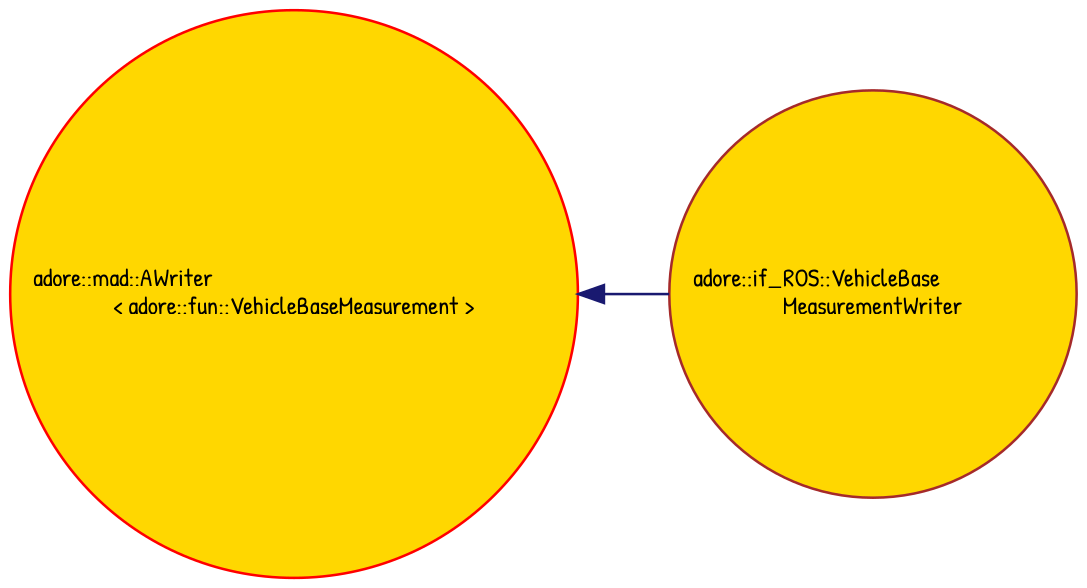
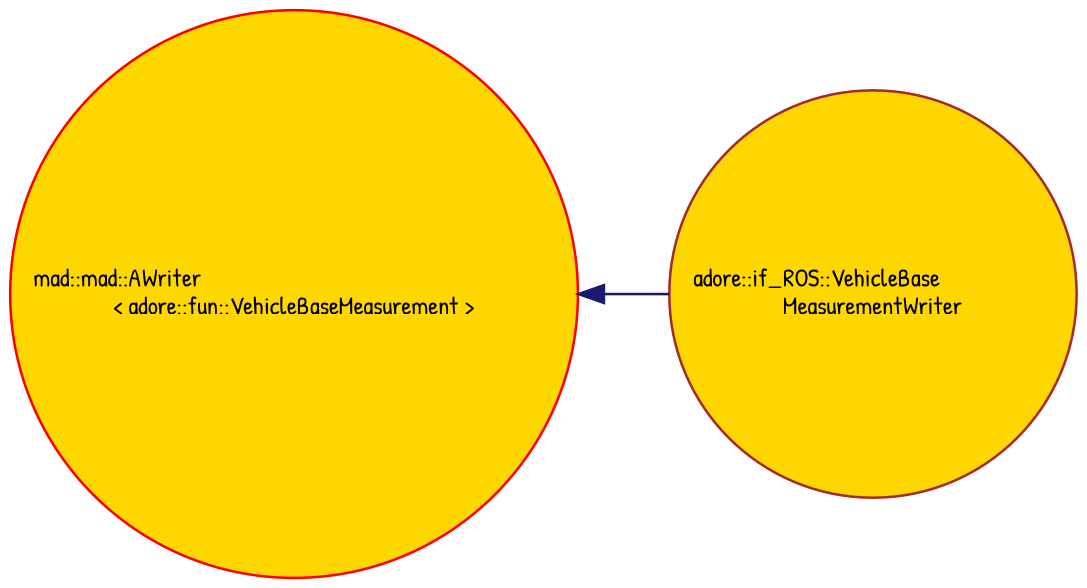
node "adore::mad::AWriter < adore::fun::VehicleBaseMeasurement >": label "adore::mad::AWriter < adore::fun::VehicleBaseMeasurement >" -> "mad::mad::AWriter < adore::fun::VehicleBaseMeasurement >"
